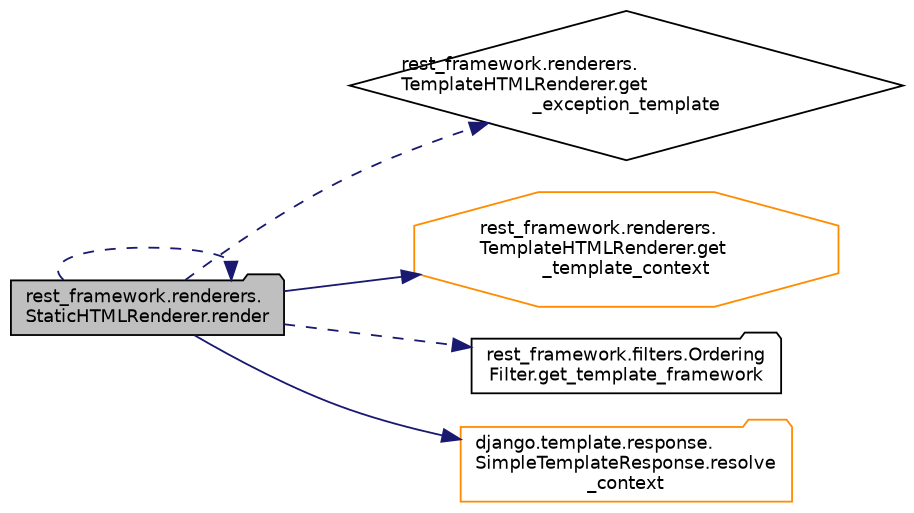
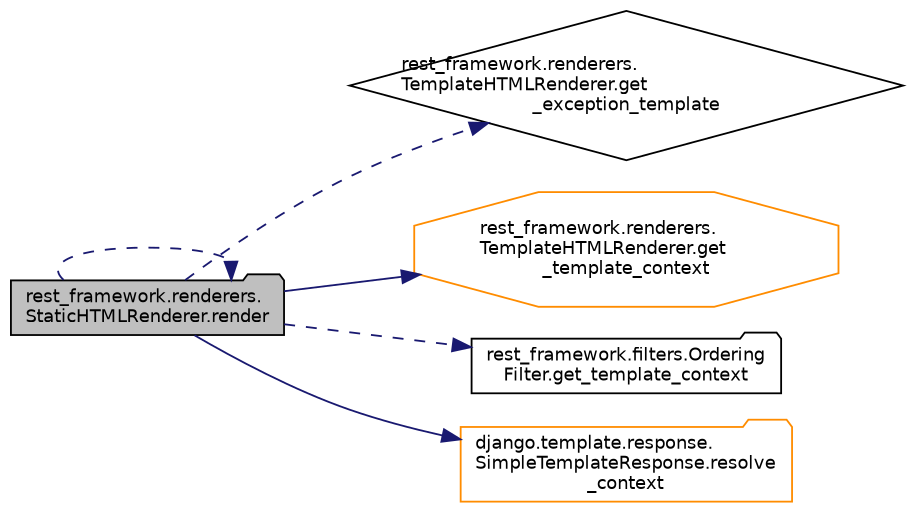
node "rest_framework.filters.Ordering Filter.get_template_framework": label "rest_framework.filters.Ordering Filter.get_template_framework" -> "rest_framework.filters.Ordering Filter.get_template_context"
